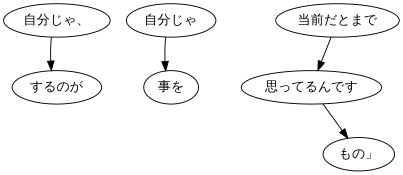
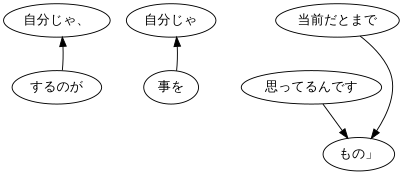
edge "自分じゃ、" -> "するのが": reversed
edge "自分じゃ" -> "事を": reversed
edge "当前だとまで" -> "思ってるんです": now "当前だとまで" -> "もの」"
